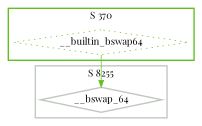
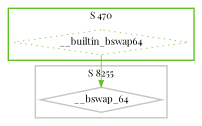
cluster "S 370": label "S 370" -> "S 470"
